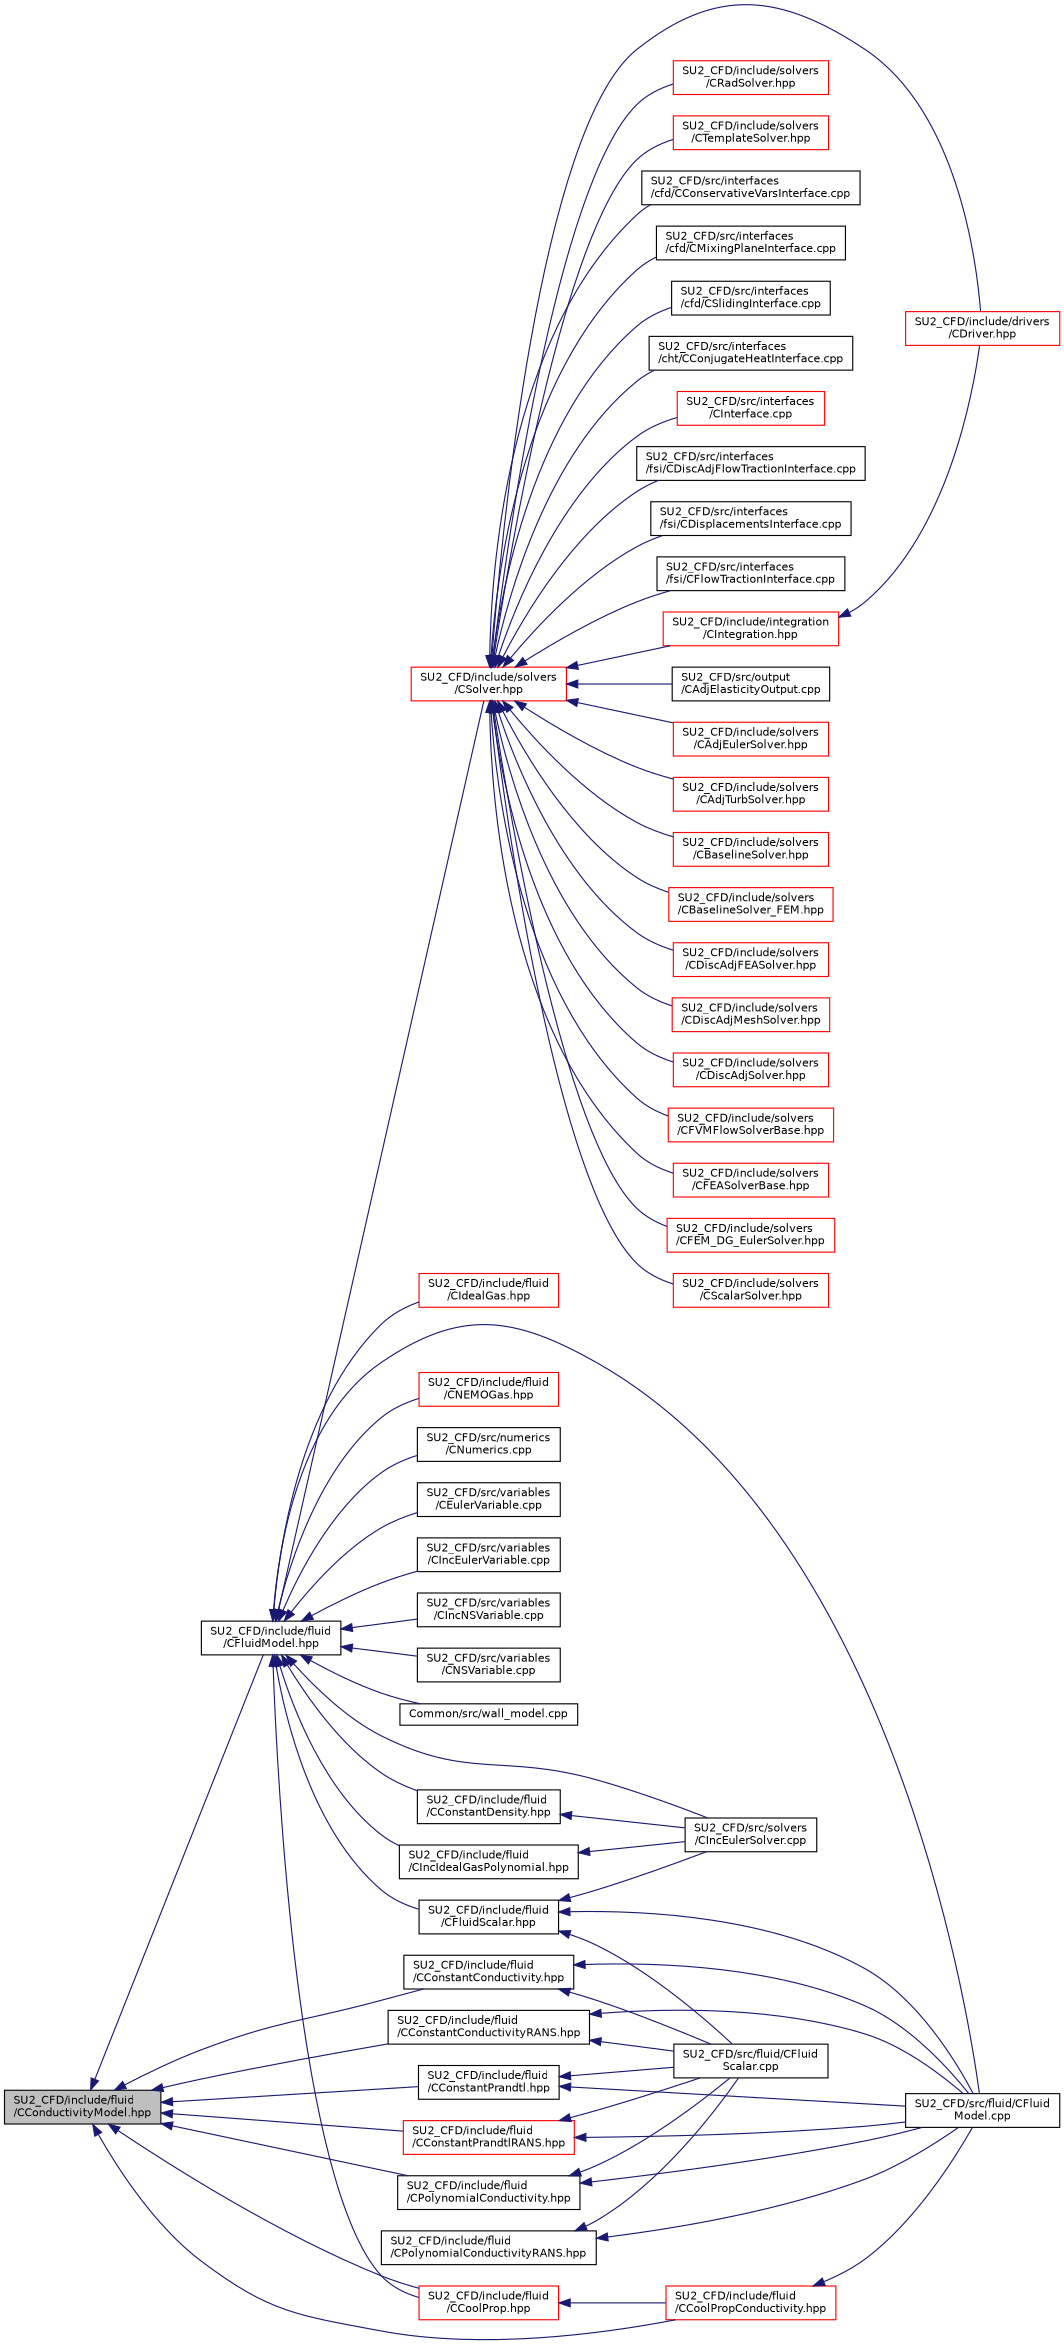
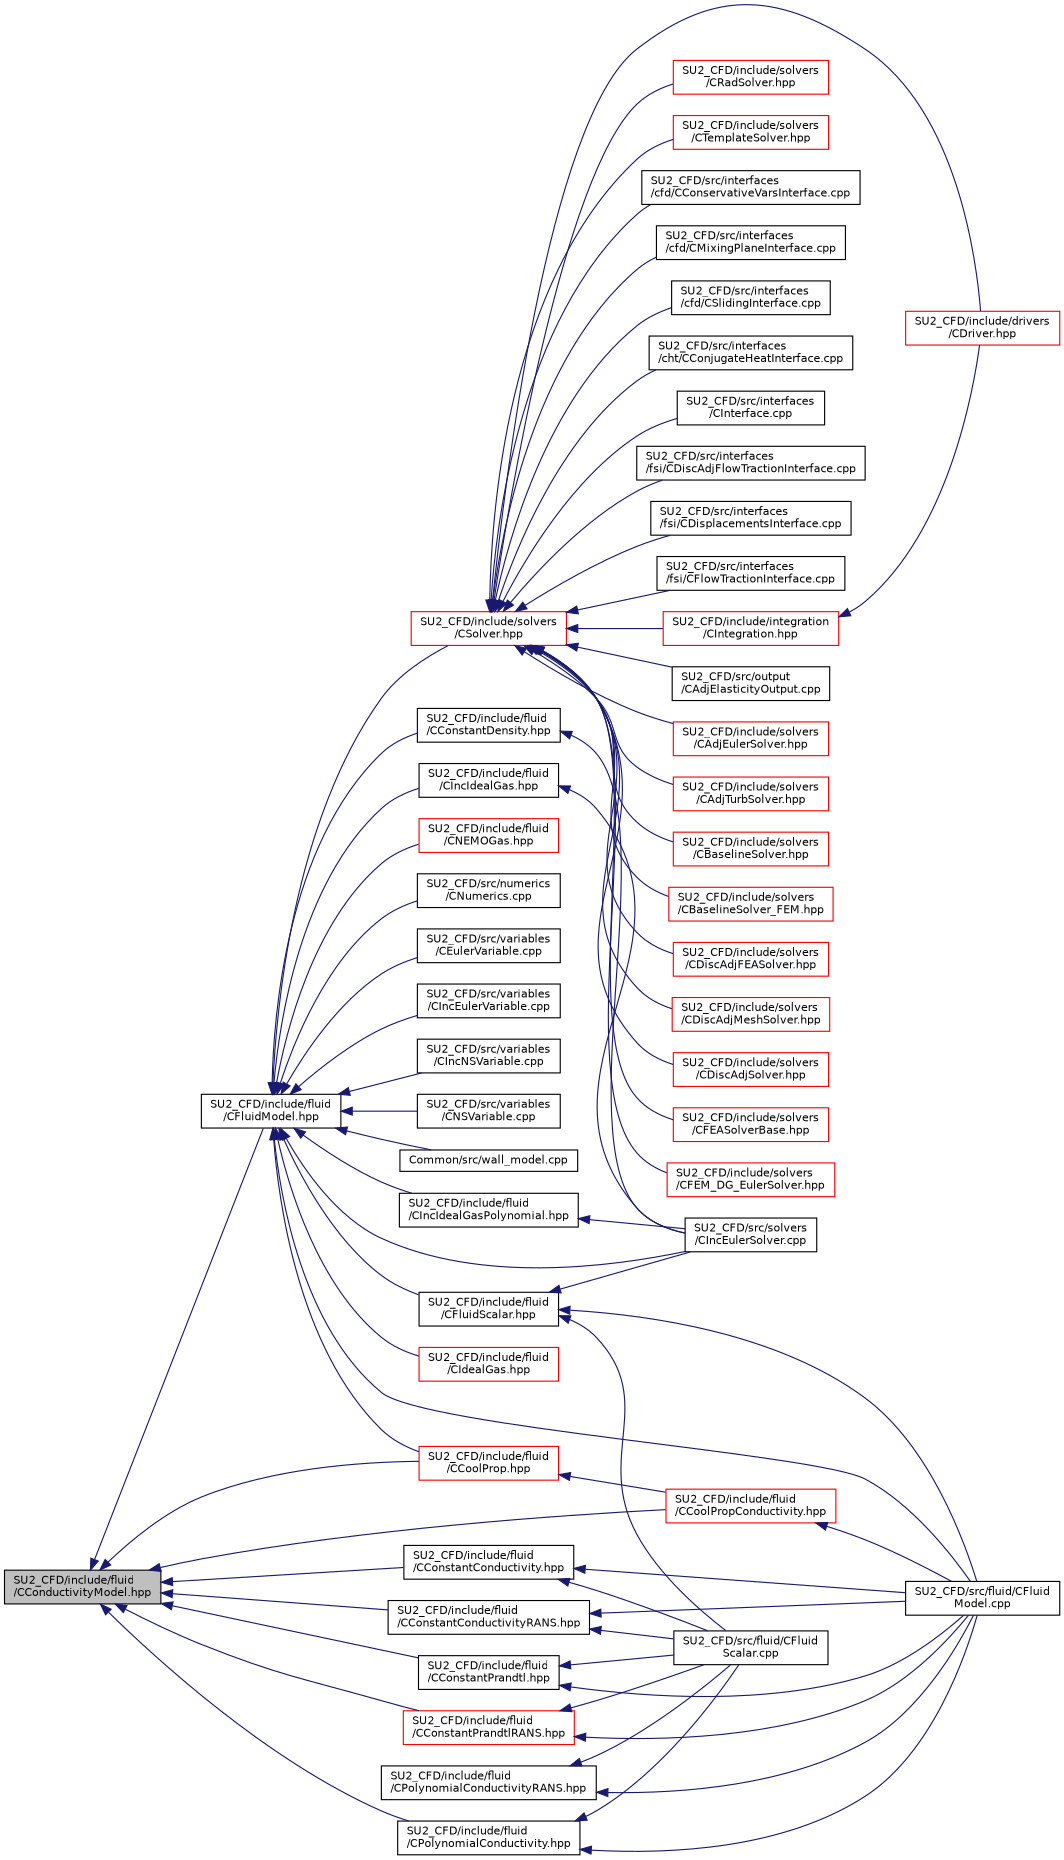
node "SU2_CFD/src/interfaces /CInterface.cpp": color red -> black
node "SU2_CFD/include/fluid /CIncIdealGas.hpp": added
node "SU2_CFD/include/solvers /CFVMFlowSolverBase.hpp": removed
node "SU2_CFD/include/solvers /CScalarSolver.hpp": removed
